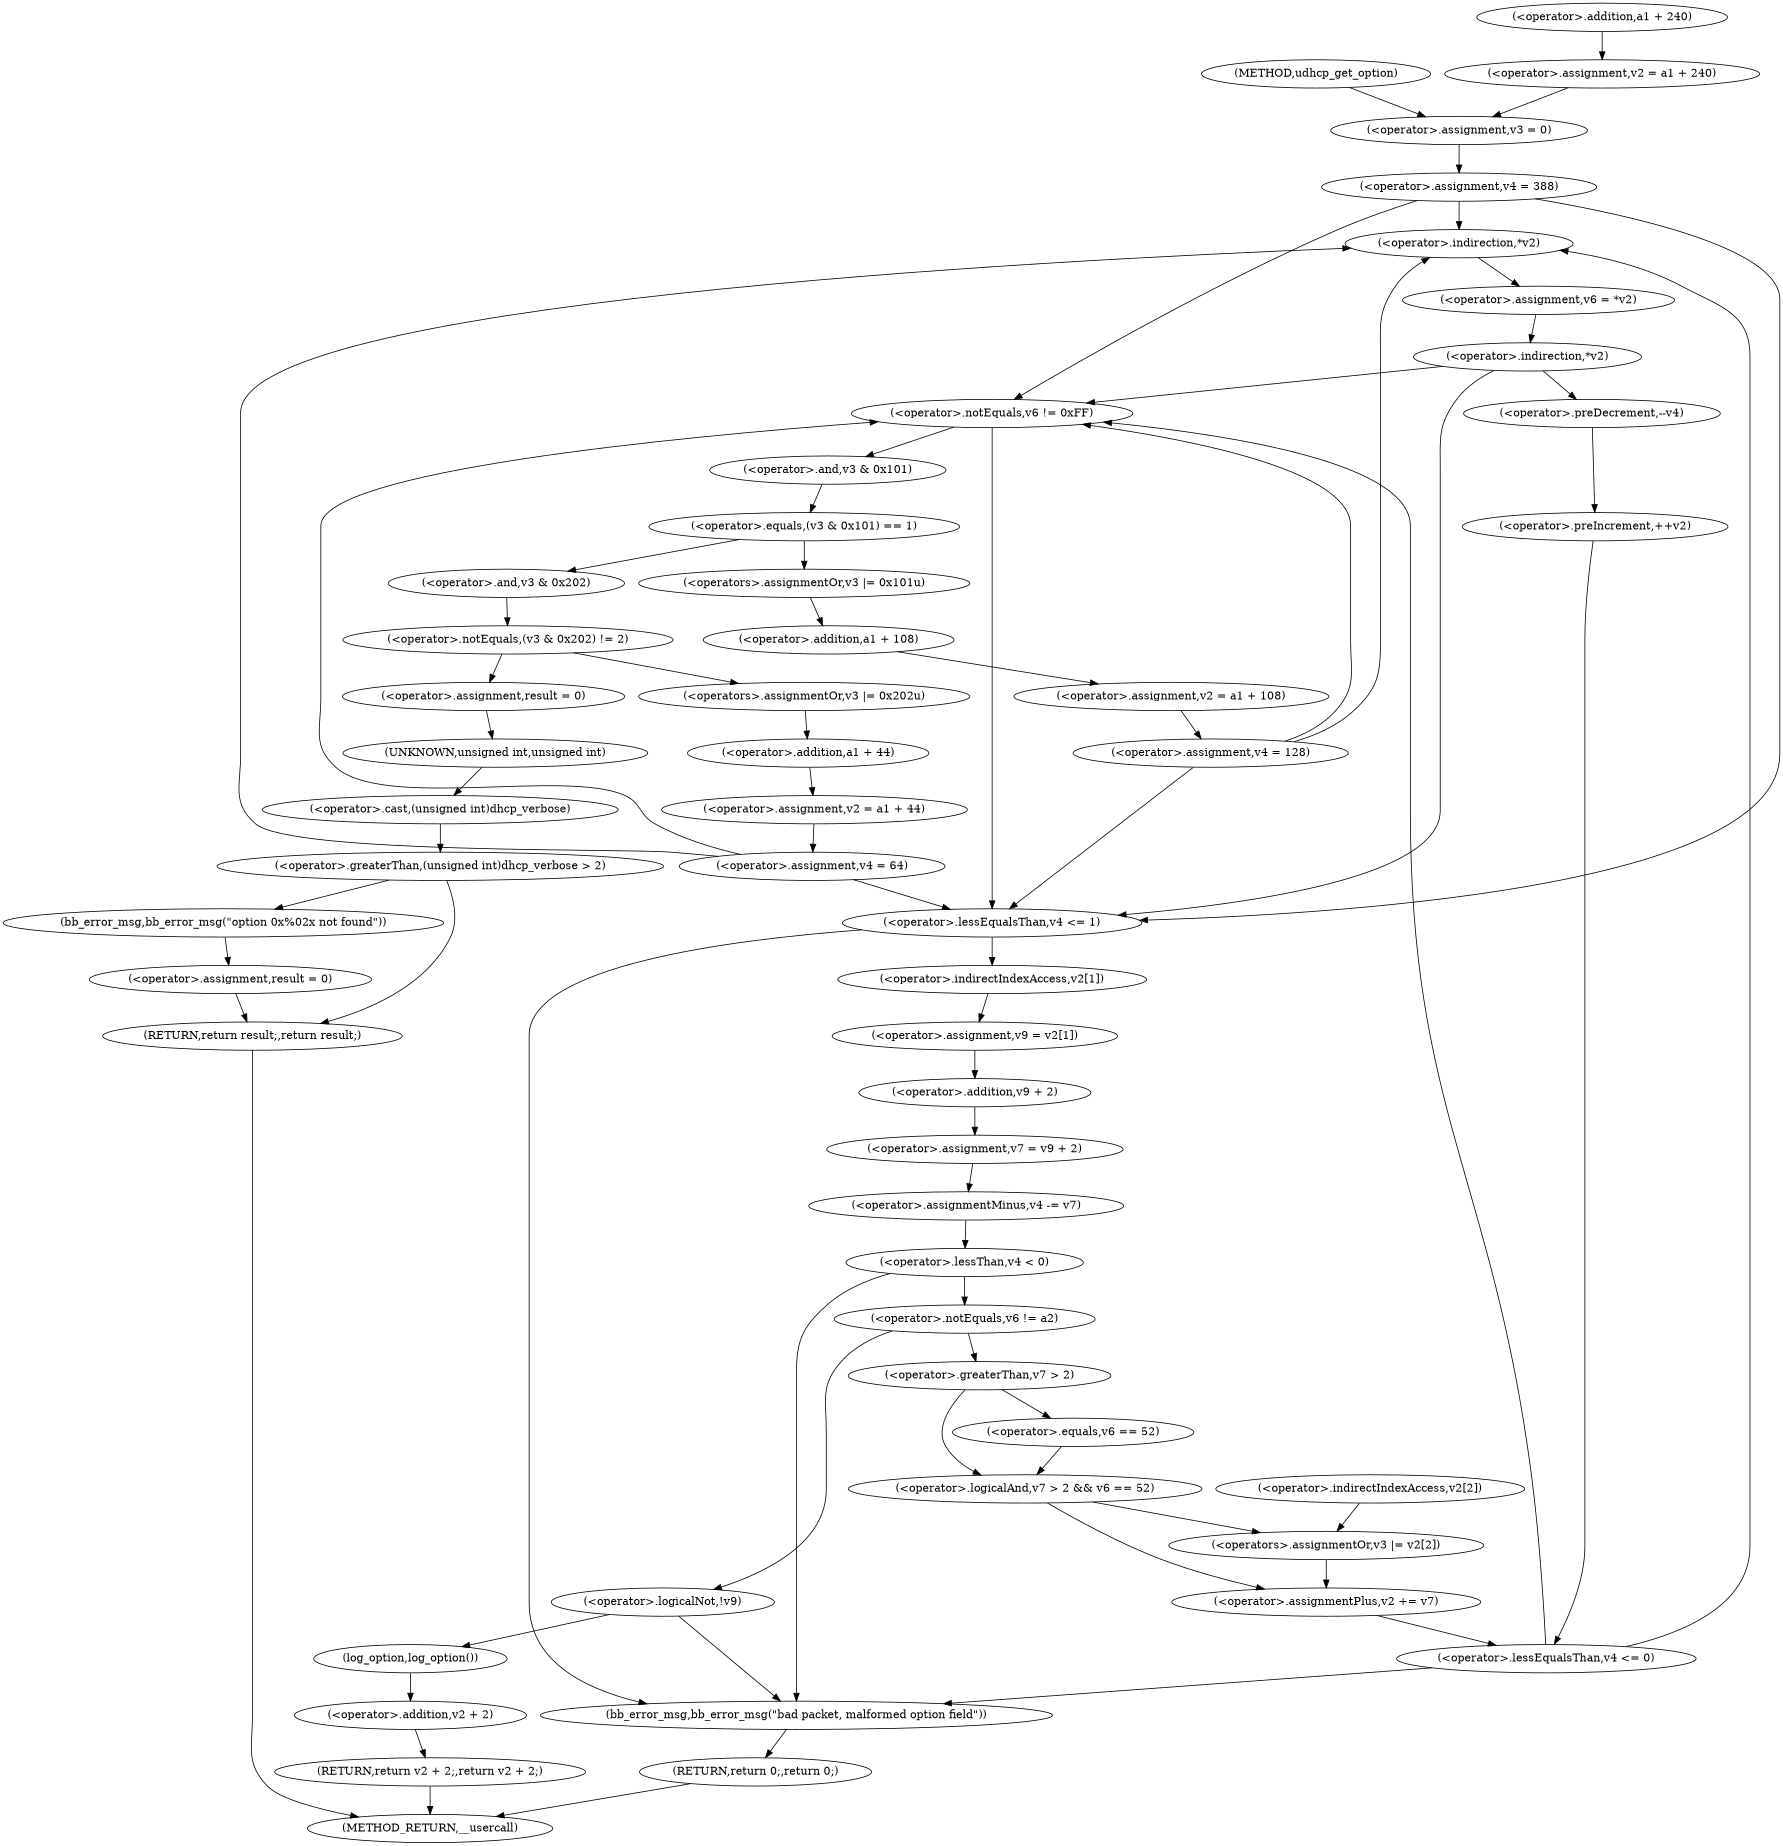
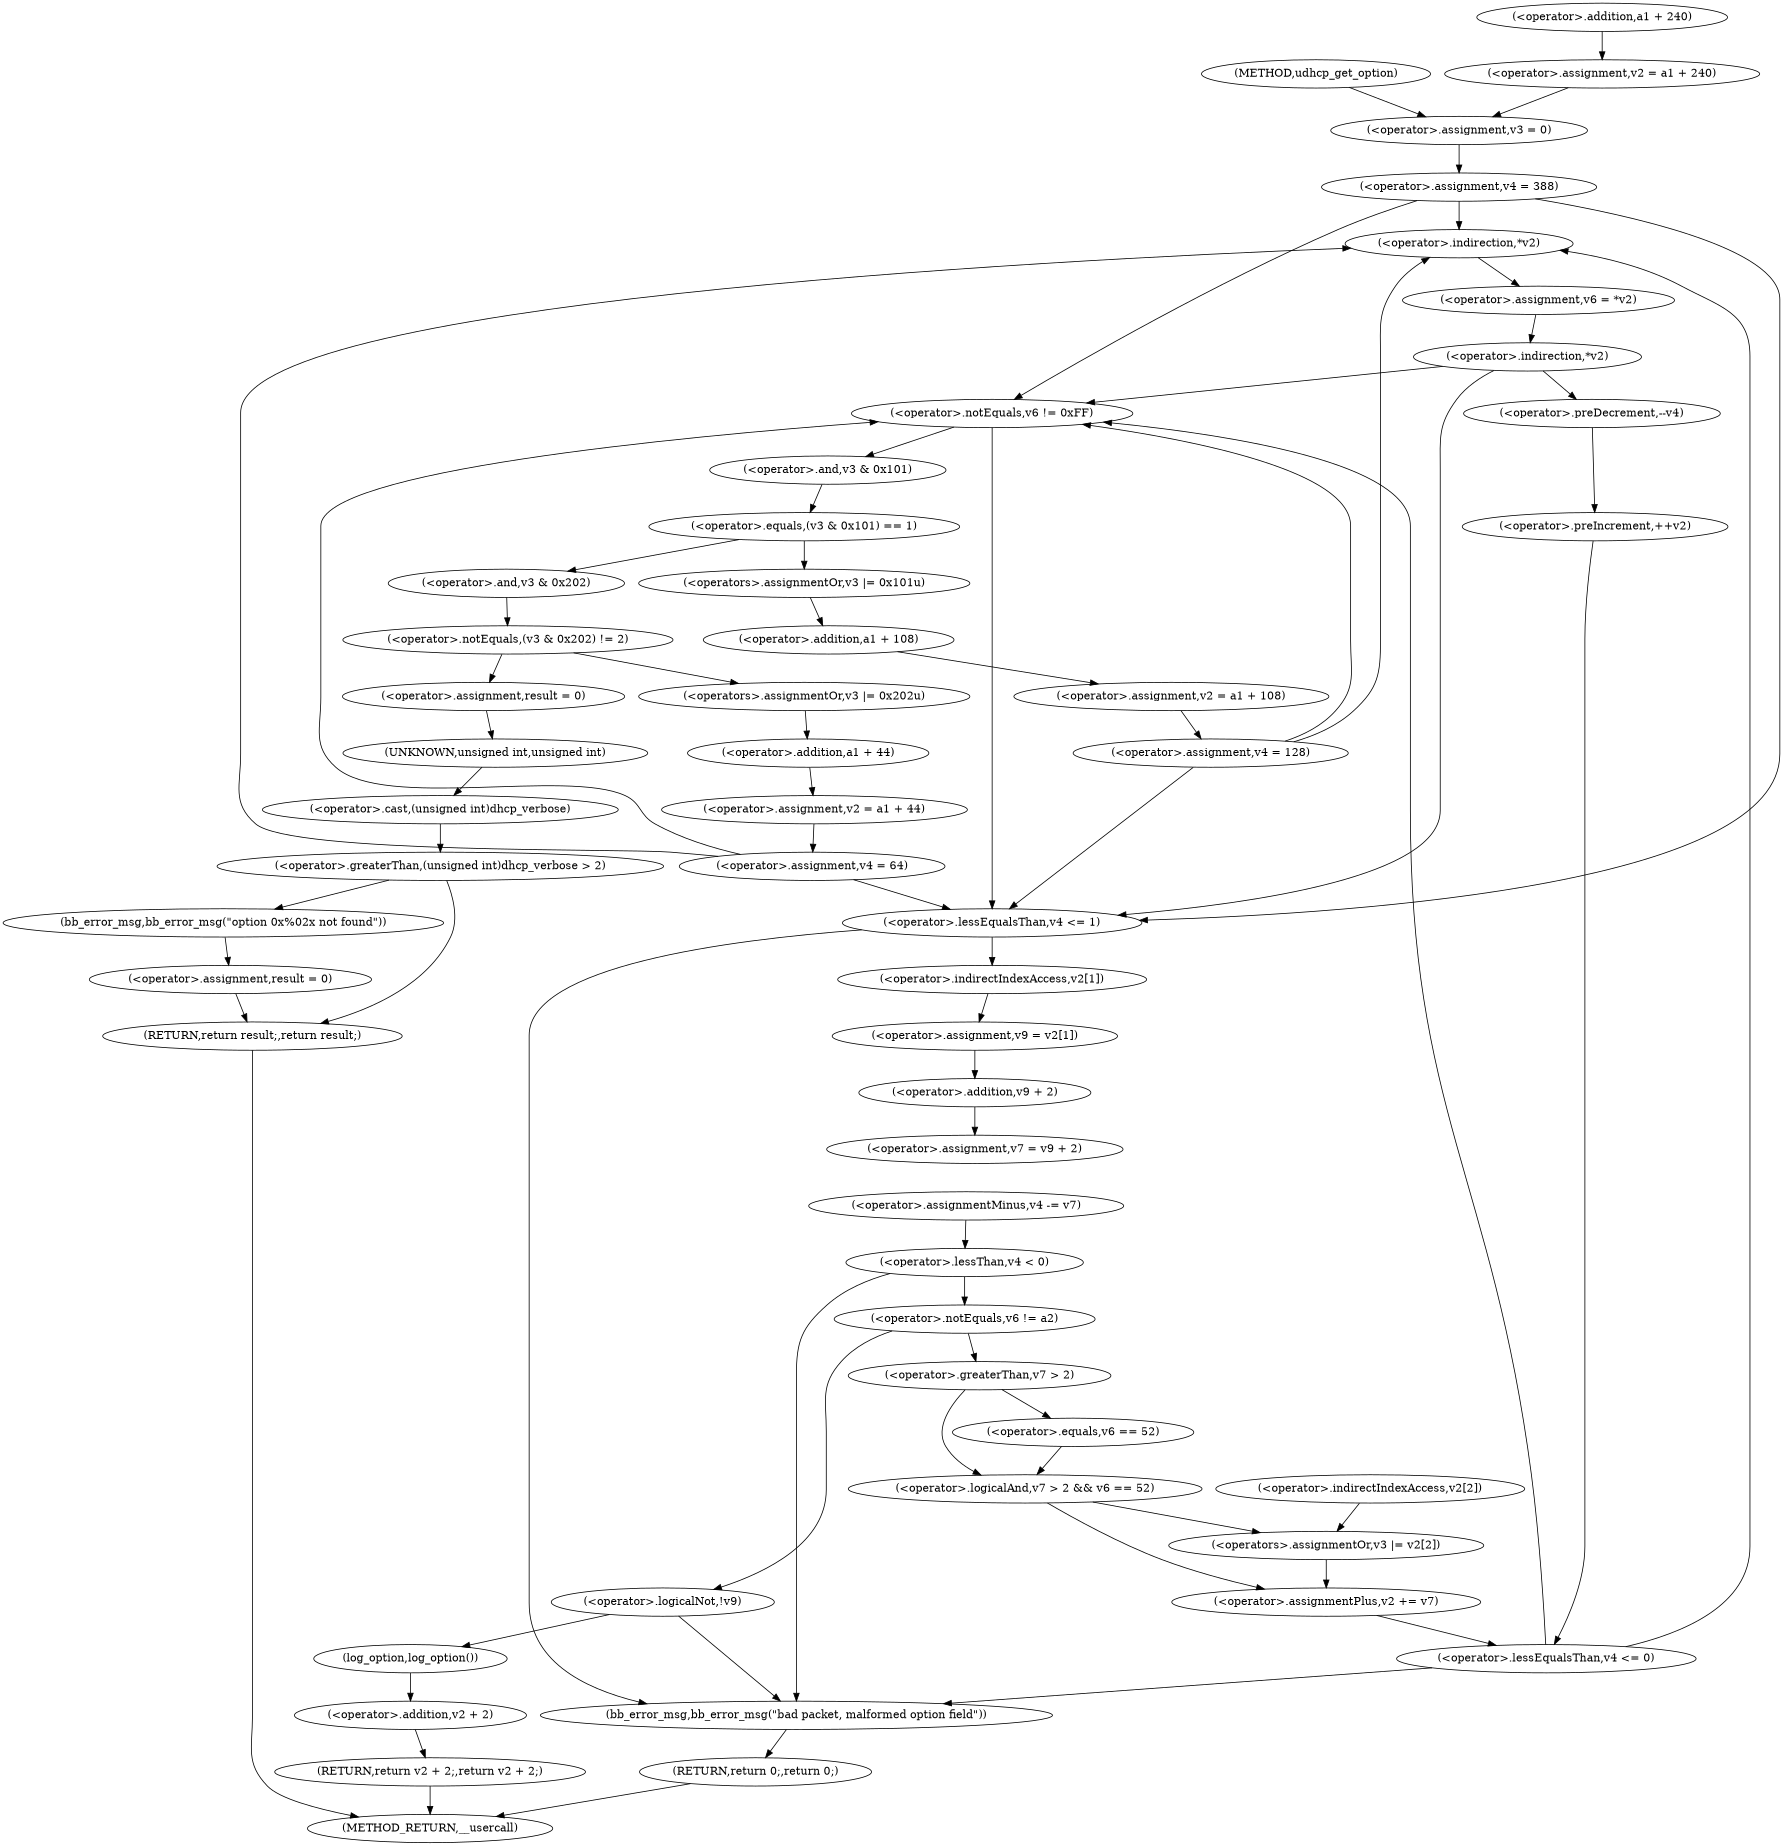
edge "(<operator>.assignment,v7 = v9 + 2)" -> "(<operator>.assignmentMinus,v4 -= v7)": removed
